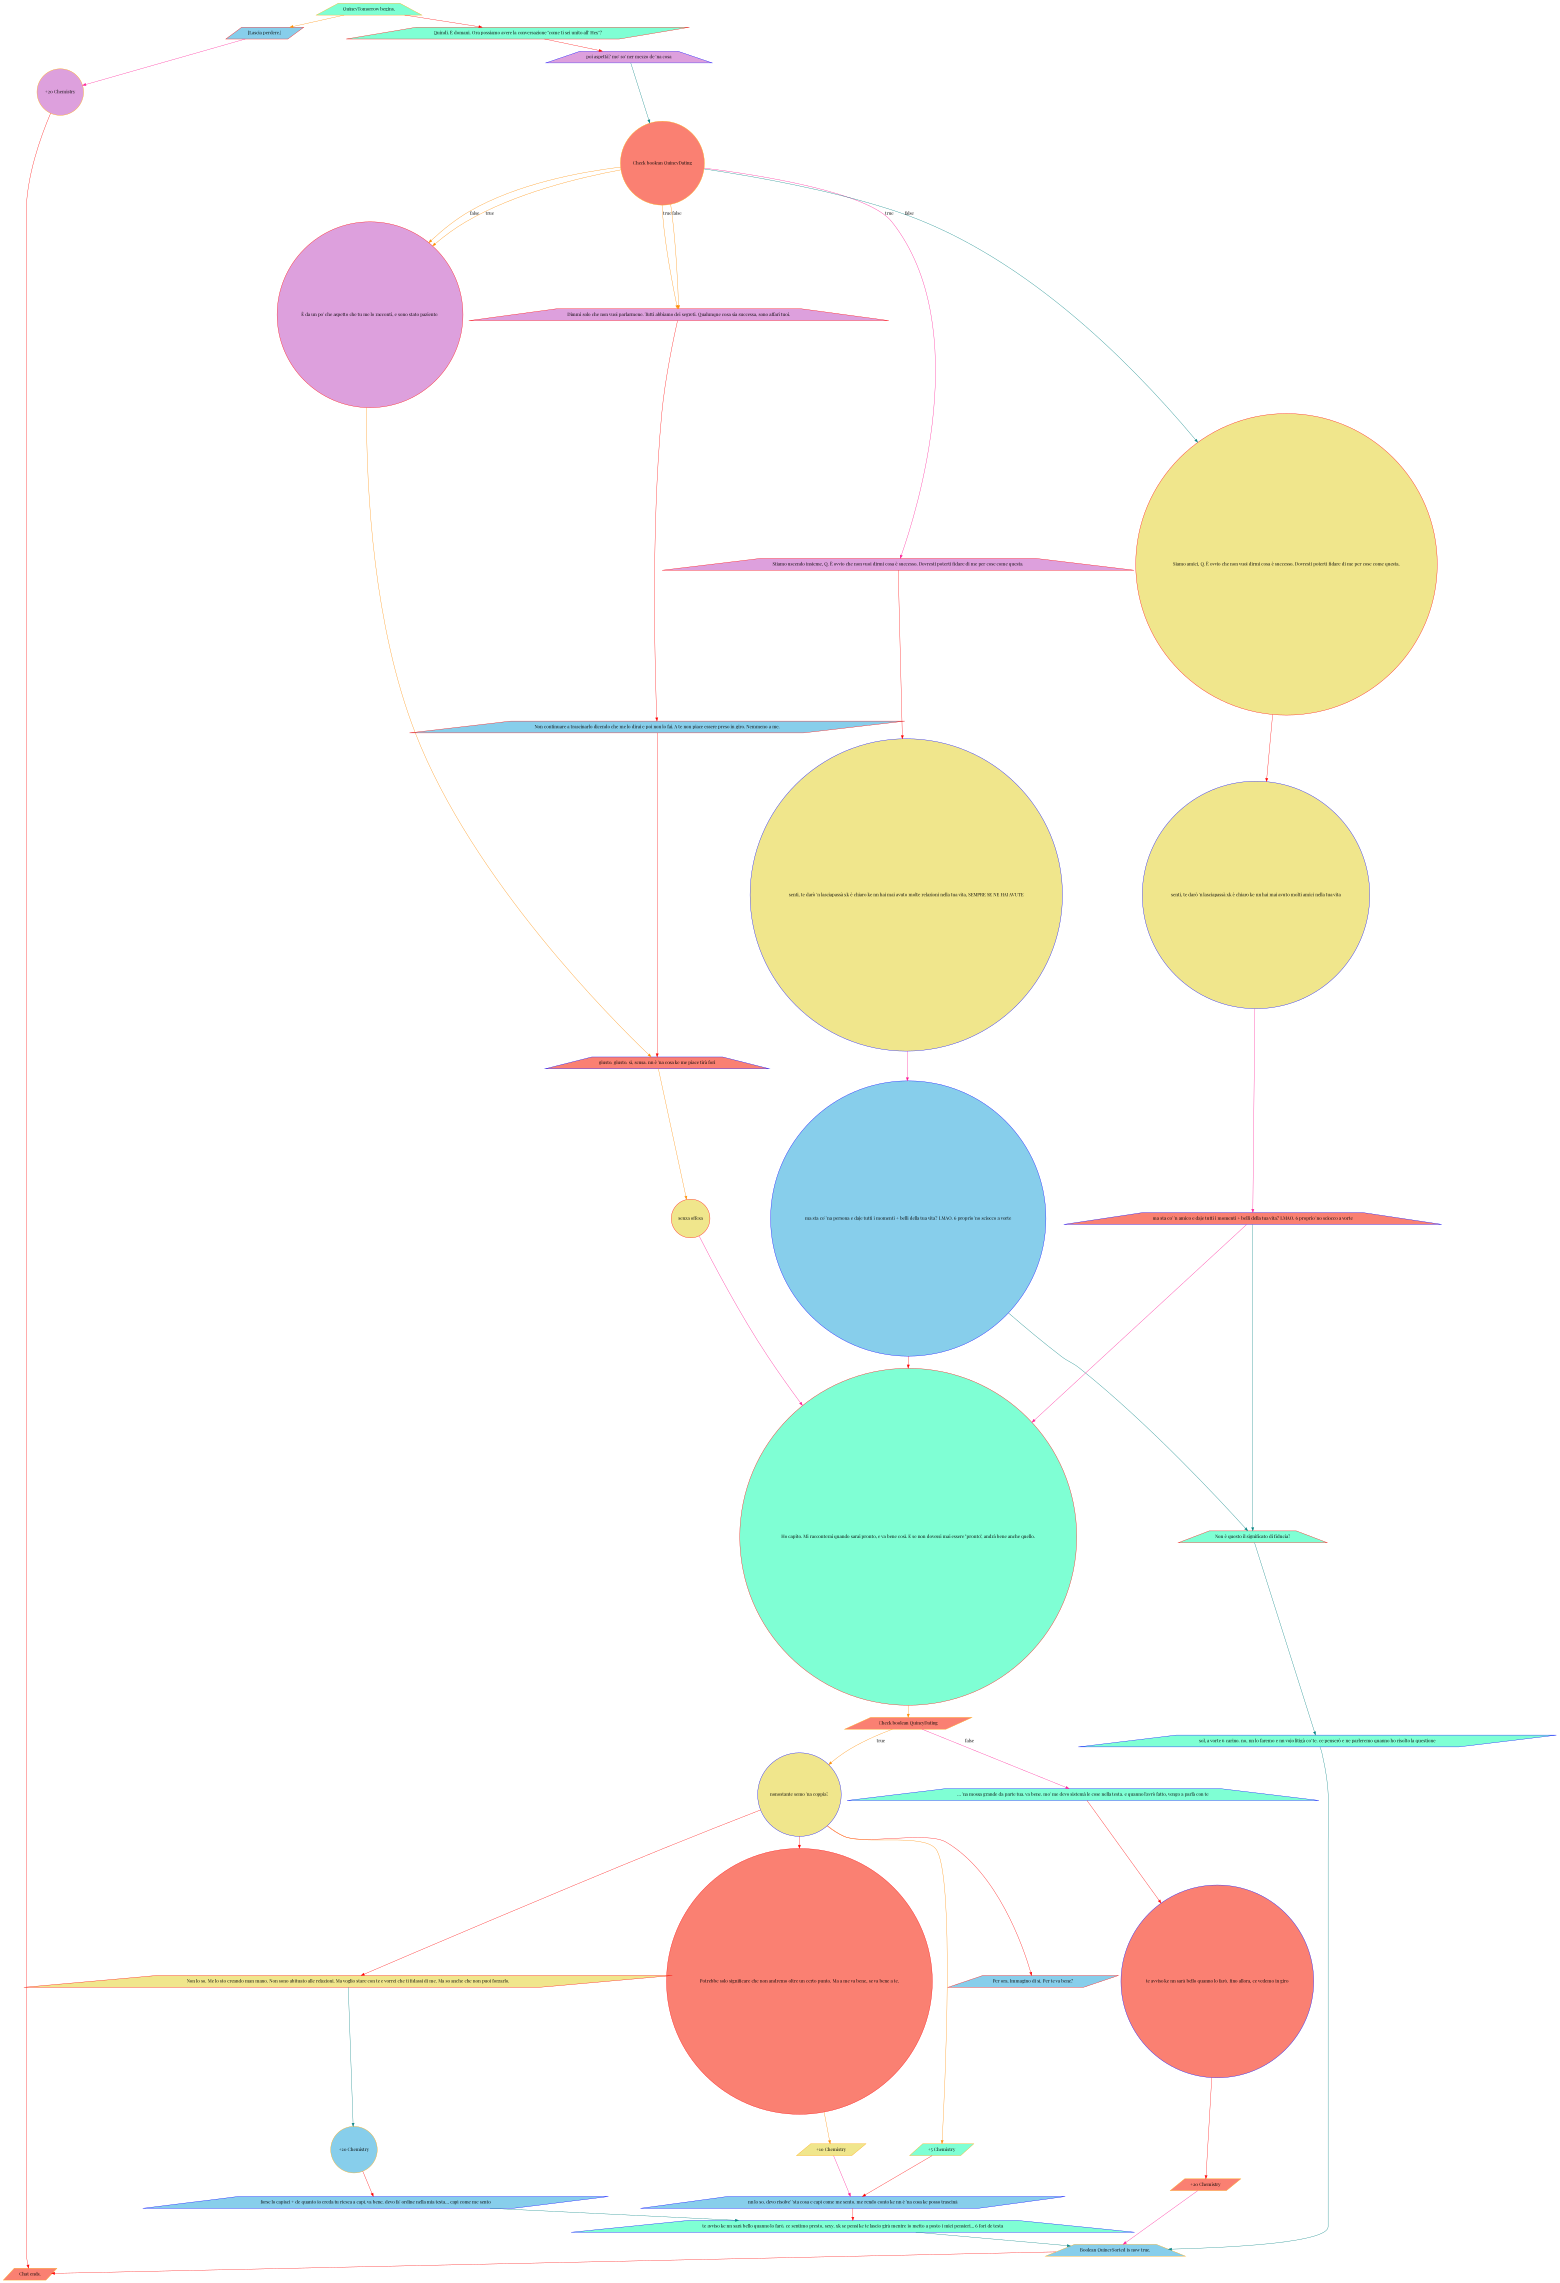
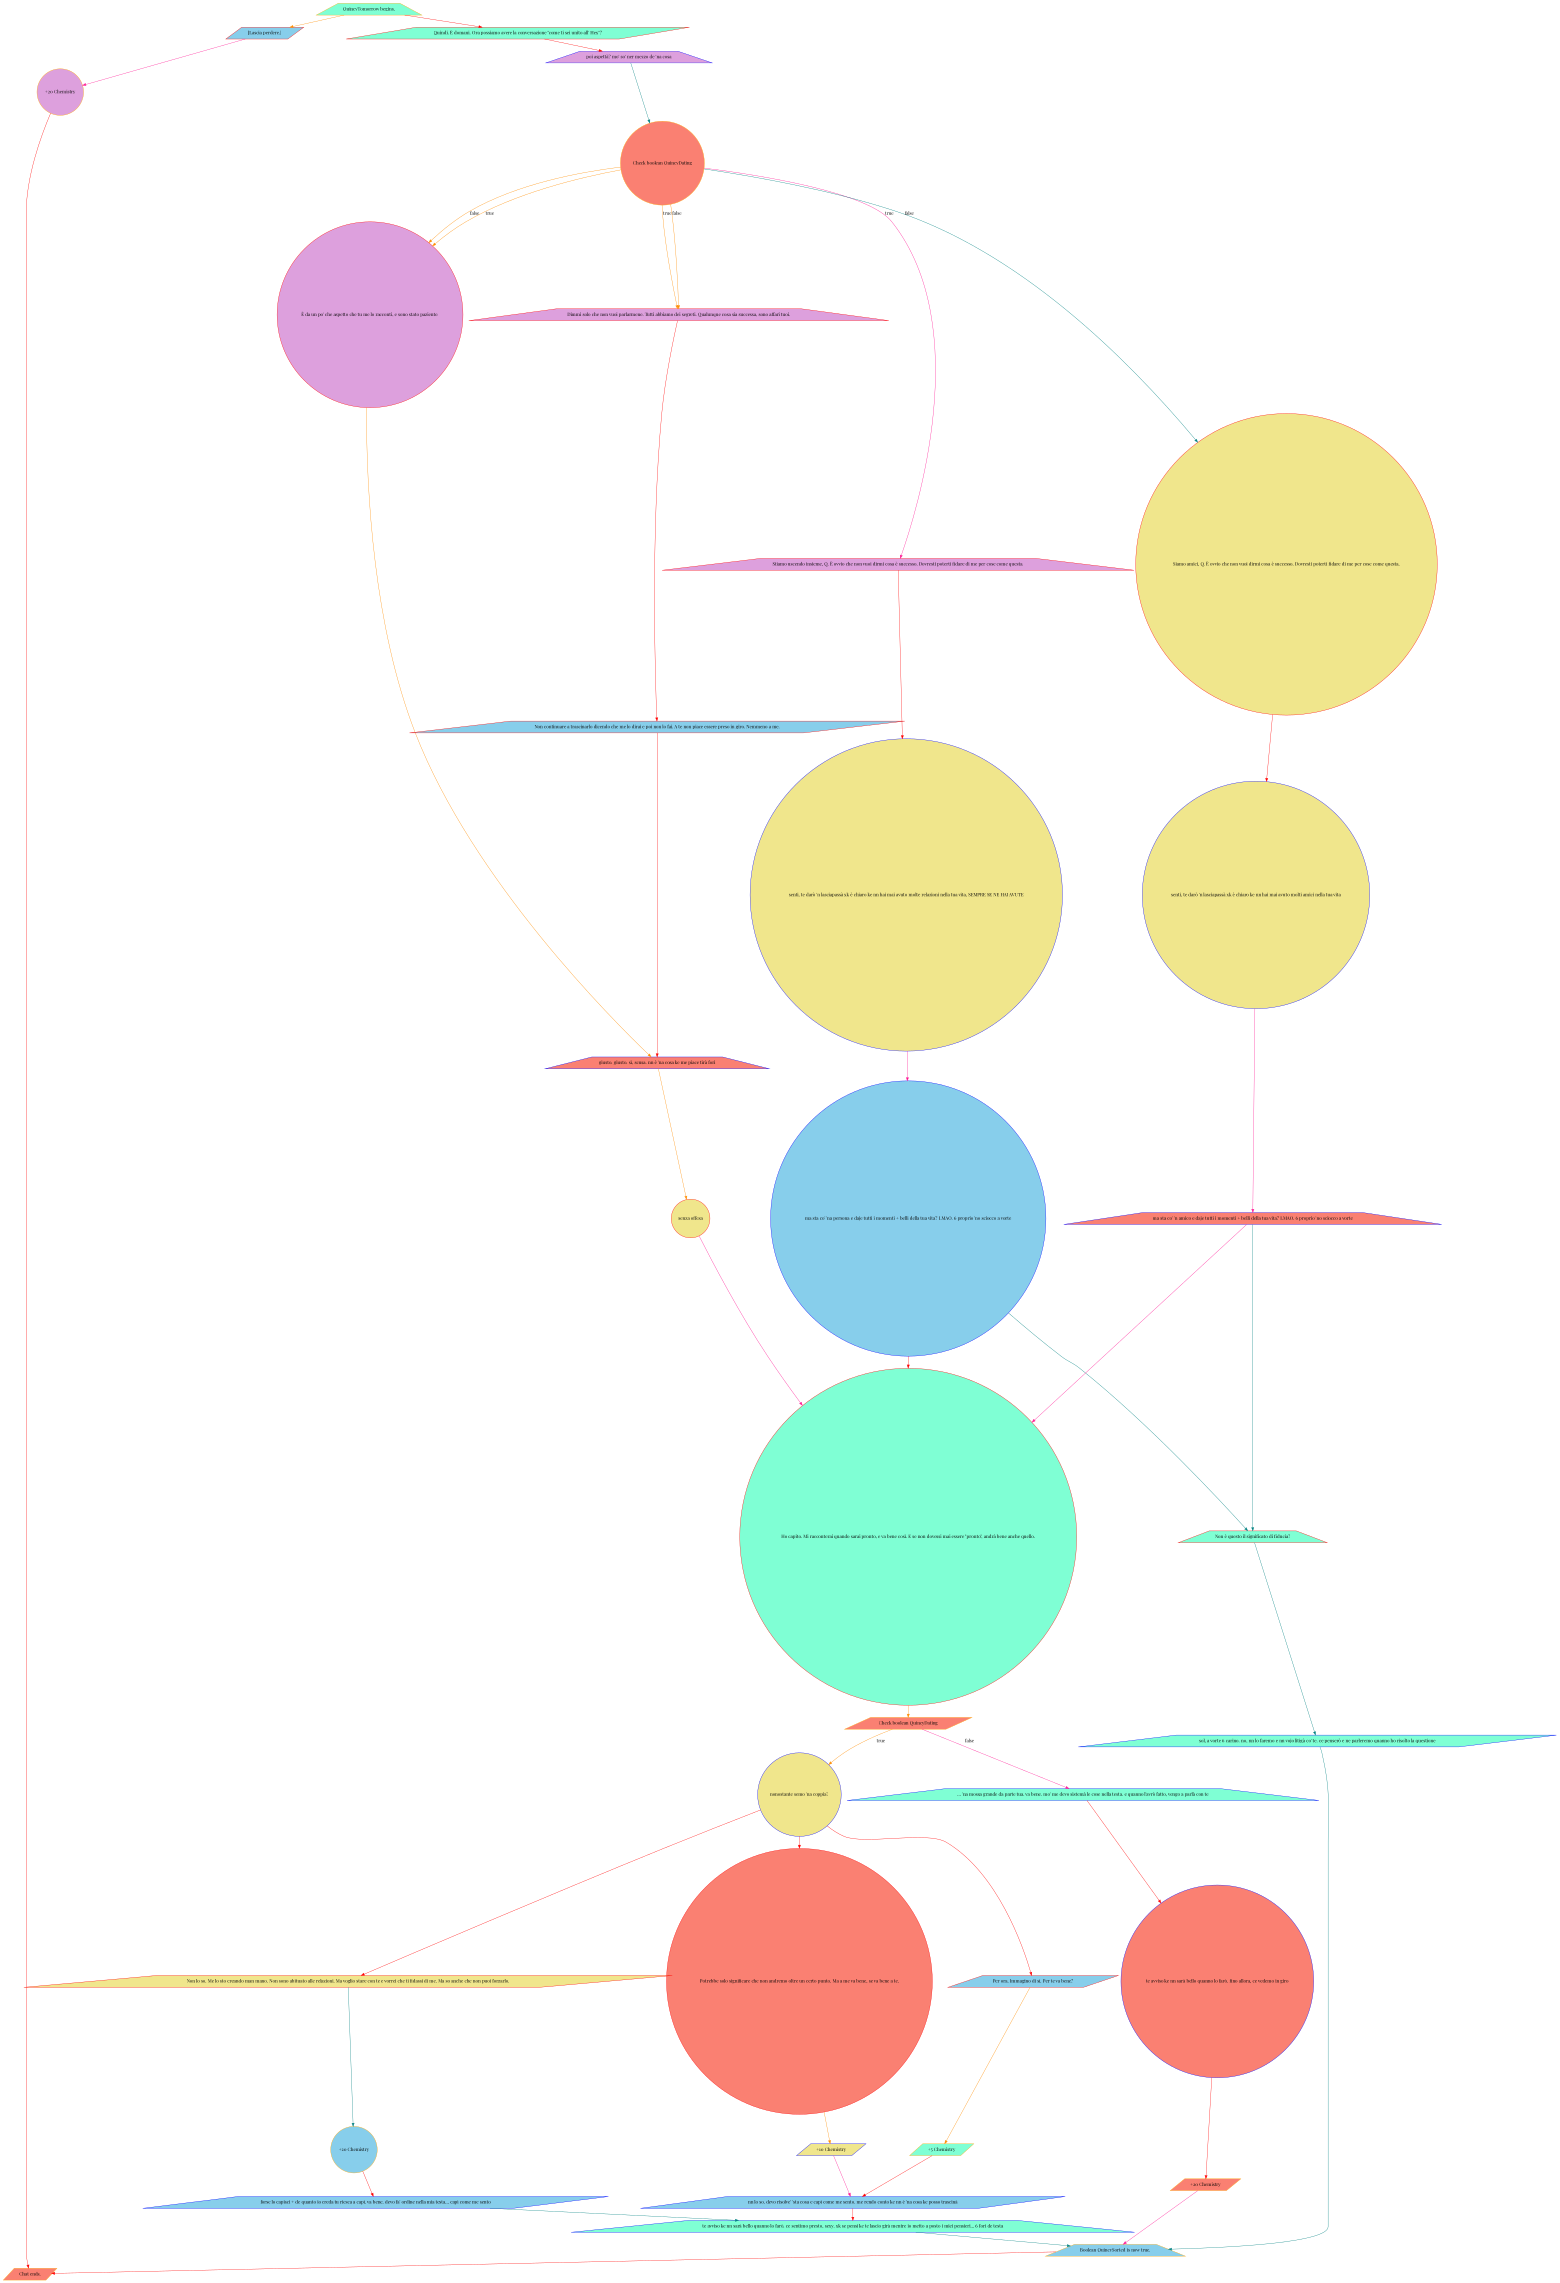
edge "nonostante semo 'na coppia?" -> "+5 Chemistry": now "Per ora. Immagino di sì. Per te va bene?" -> "+5 Chemistry"
node "+10 Chemistry": color orange -> blue
